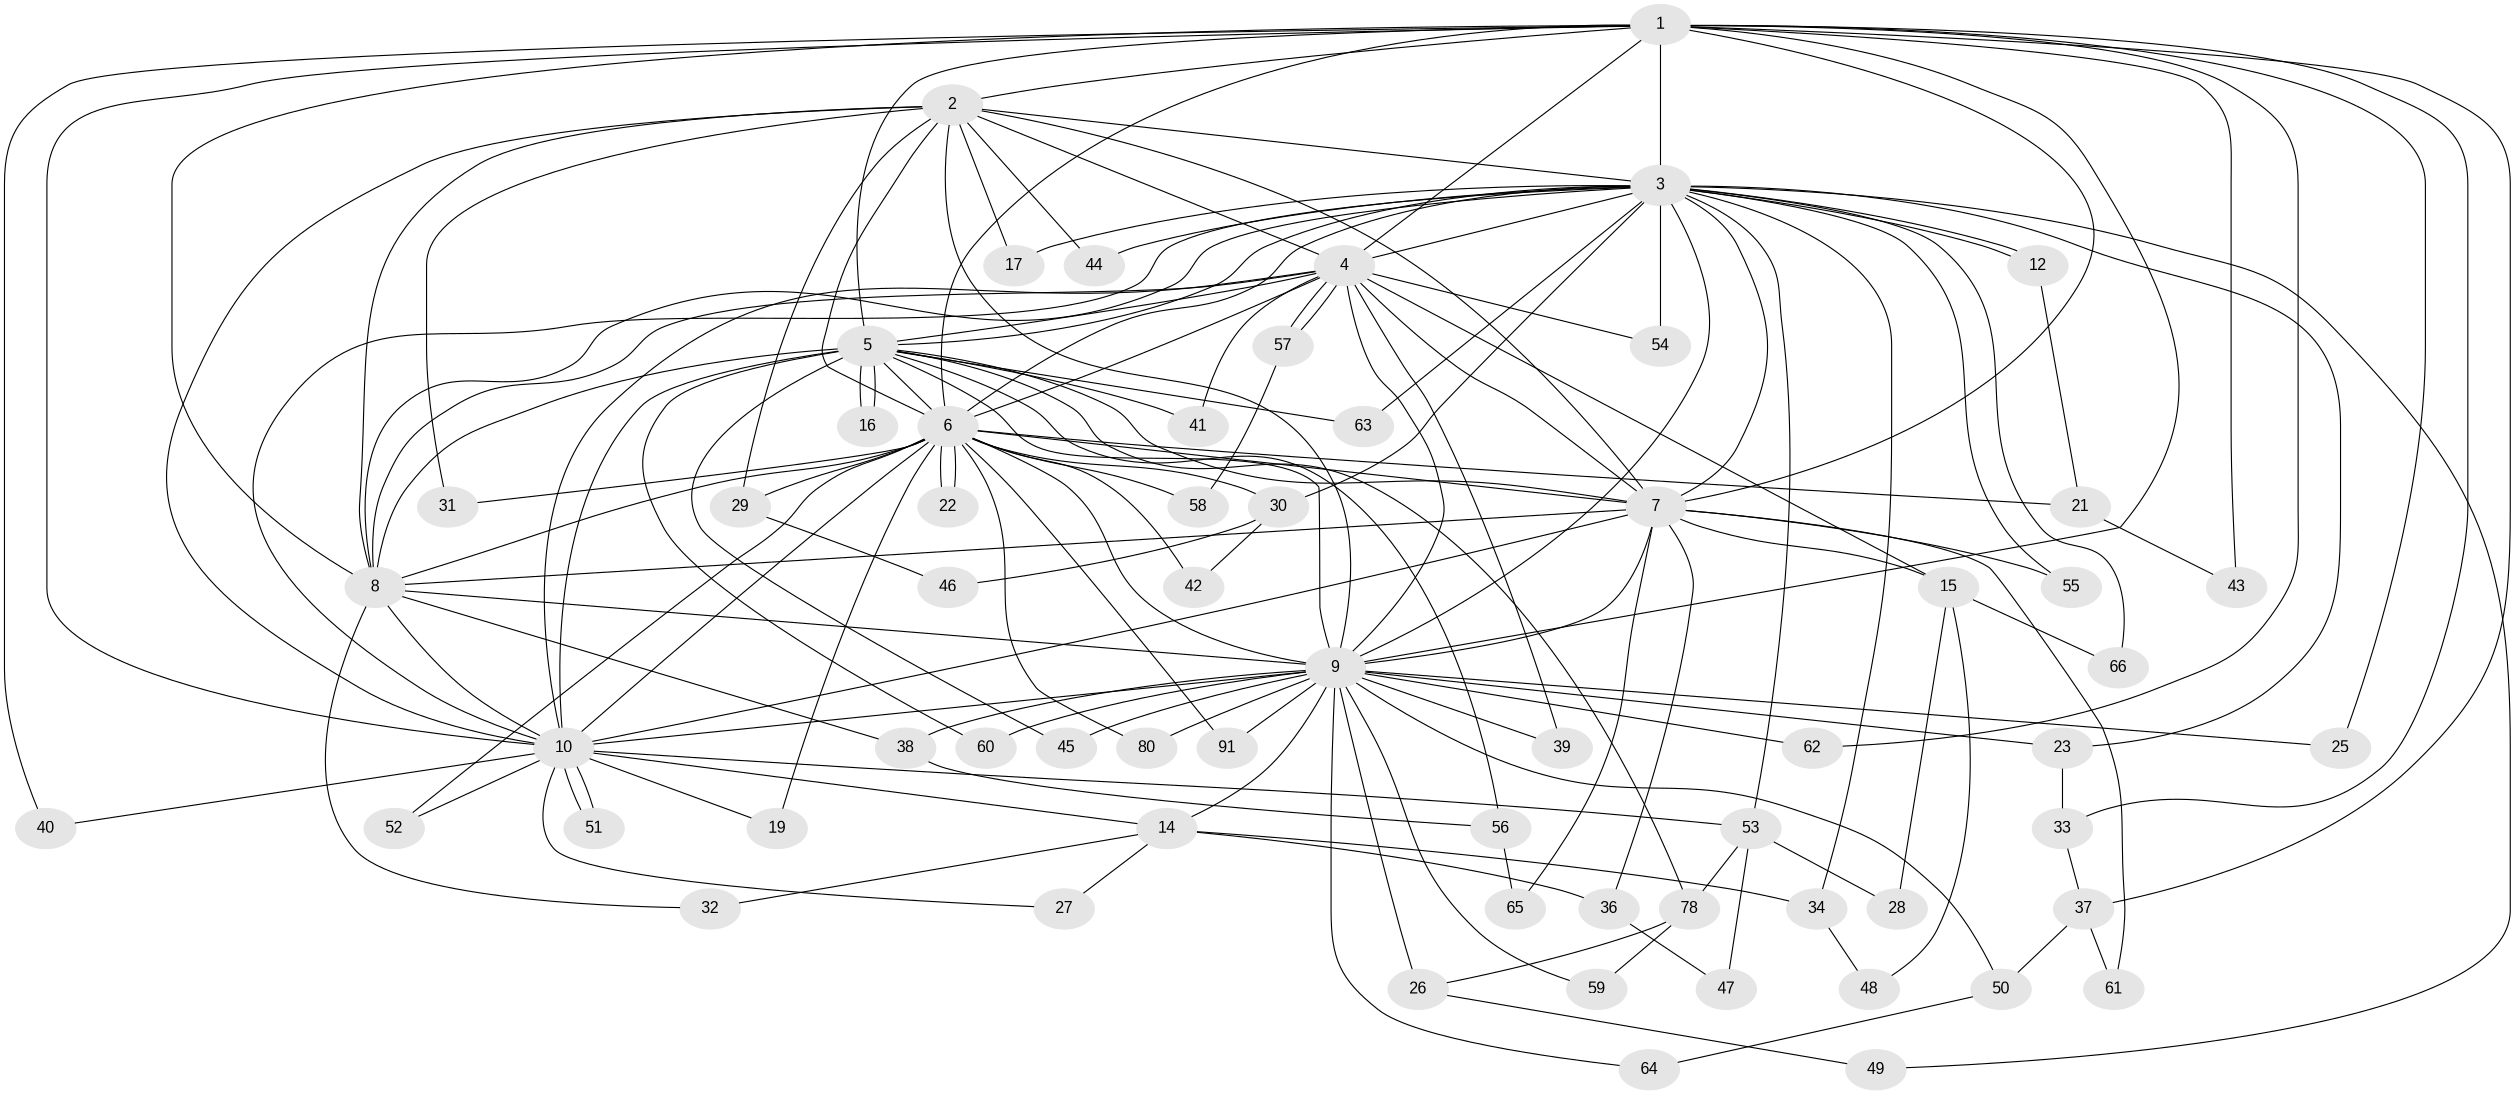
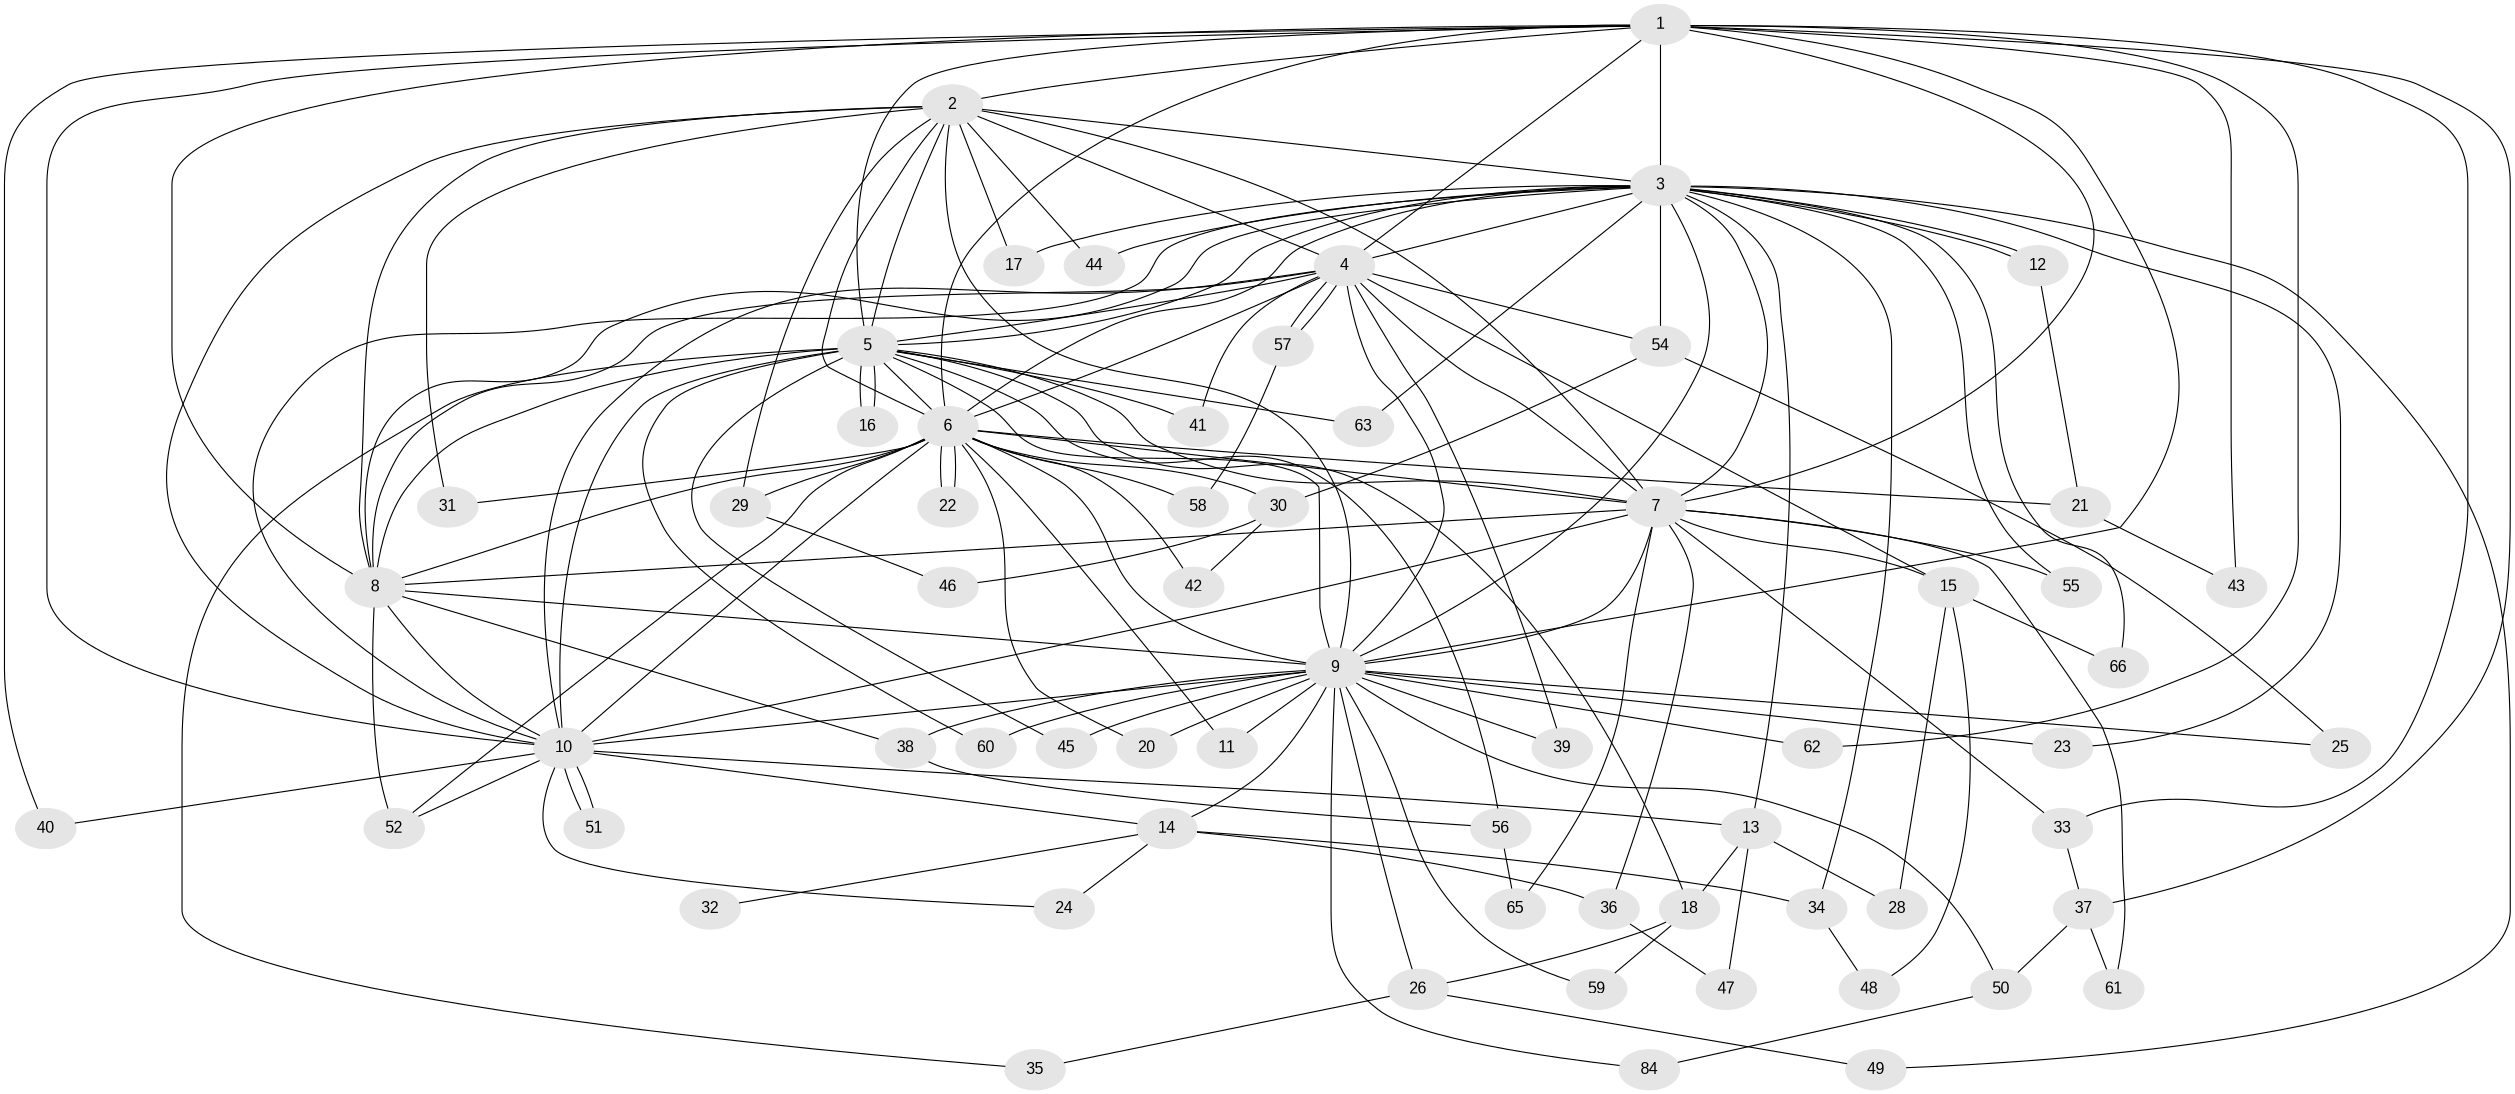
edge "1" -- "25": now "54" -- "25"
edge "2" -- "5": added
edge "3" -- "30": now "54" -- "30"
node "80": label "80" -> "20"
node "91": label "91" -> "11"
edge "23" -- "33": now "7" -- "33"
node "19": removed
node "53": label "53" -> "13"
edge "8" -- "32": now "8" -- "52"
node "27": label "27" -> "24"
node "78": label "78" -> "18"
node "35": added
node "64": label "64" -> "84"
